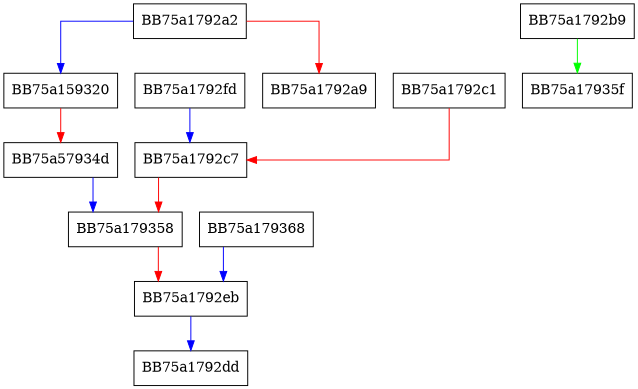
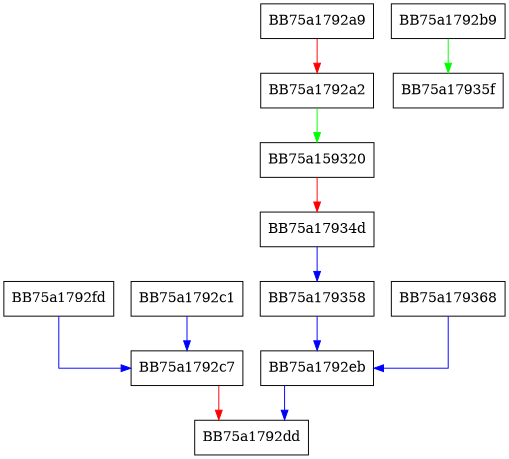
edge "BB75a1792a2" -> "BB75a159320": color blue -> green
edge "BB75a1792a2" -> "BB75a1792a9": reversed
node "BB75a57934d": label "BB75a57934d" -> "BB75a17934d"
edge "BB75a1792c1" -> "BB75a1792c7": color red -> blue
edge "BB75a1792c7" -> "BB75a179358": now "BB75a1792c7" -> "BB75a1792dd"
edge "BB75a179358" -> "BB75a1792eb": color red -> blue
